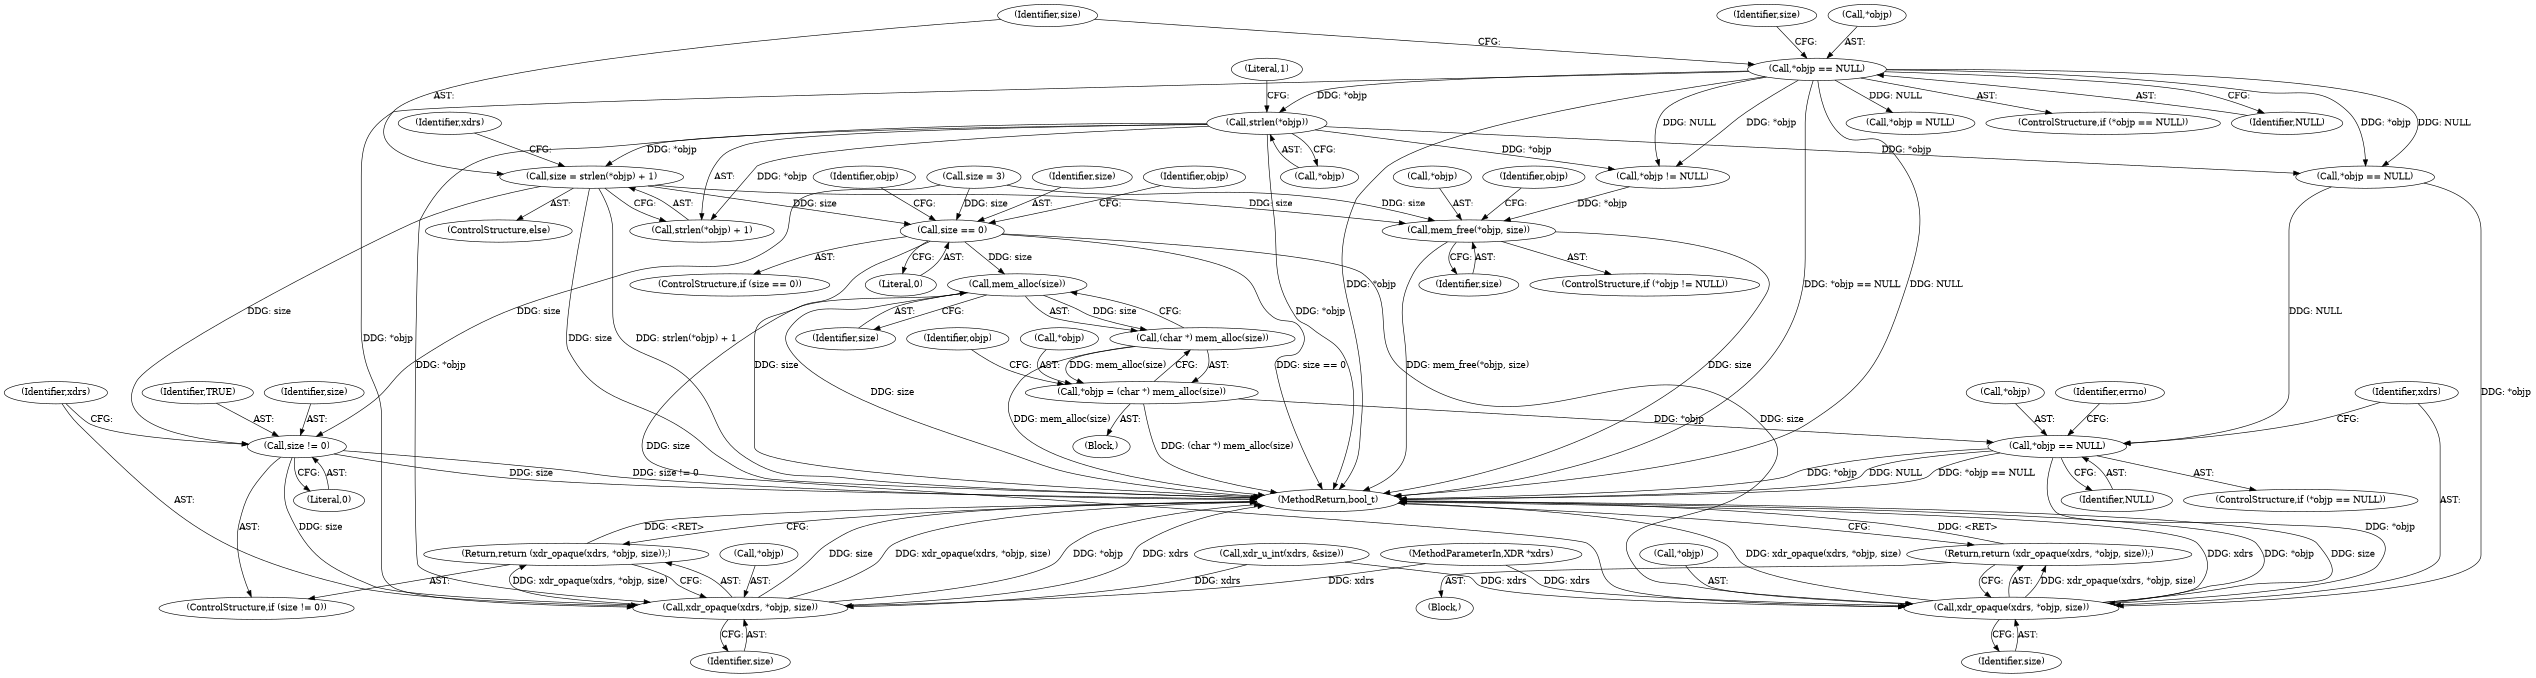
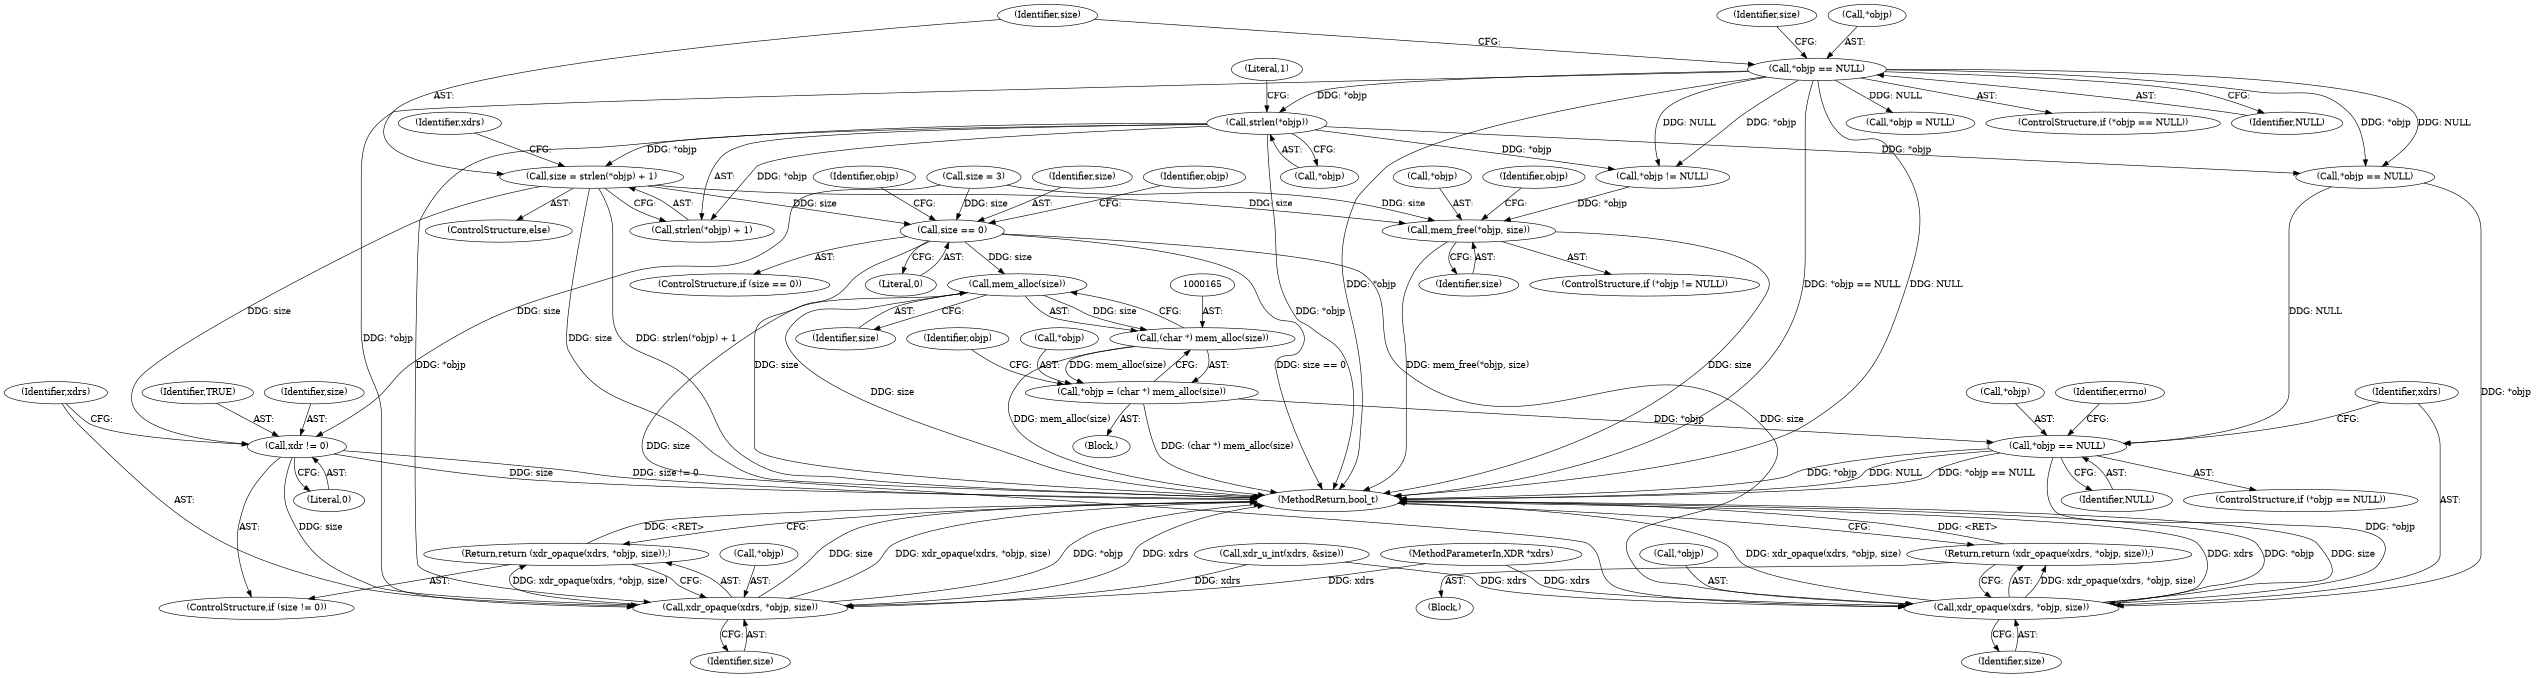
node "1000165": added
node "(Call,size != 0)": label "(Call,size != 0)" -> "(Call,xdr != 0)"
